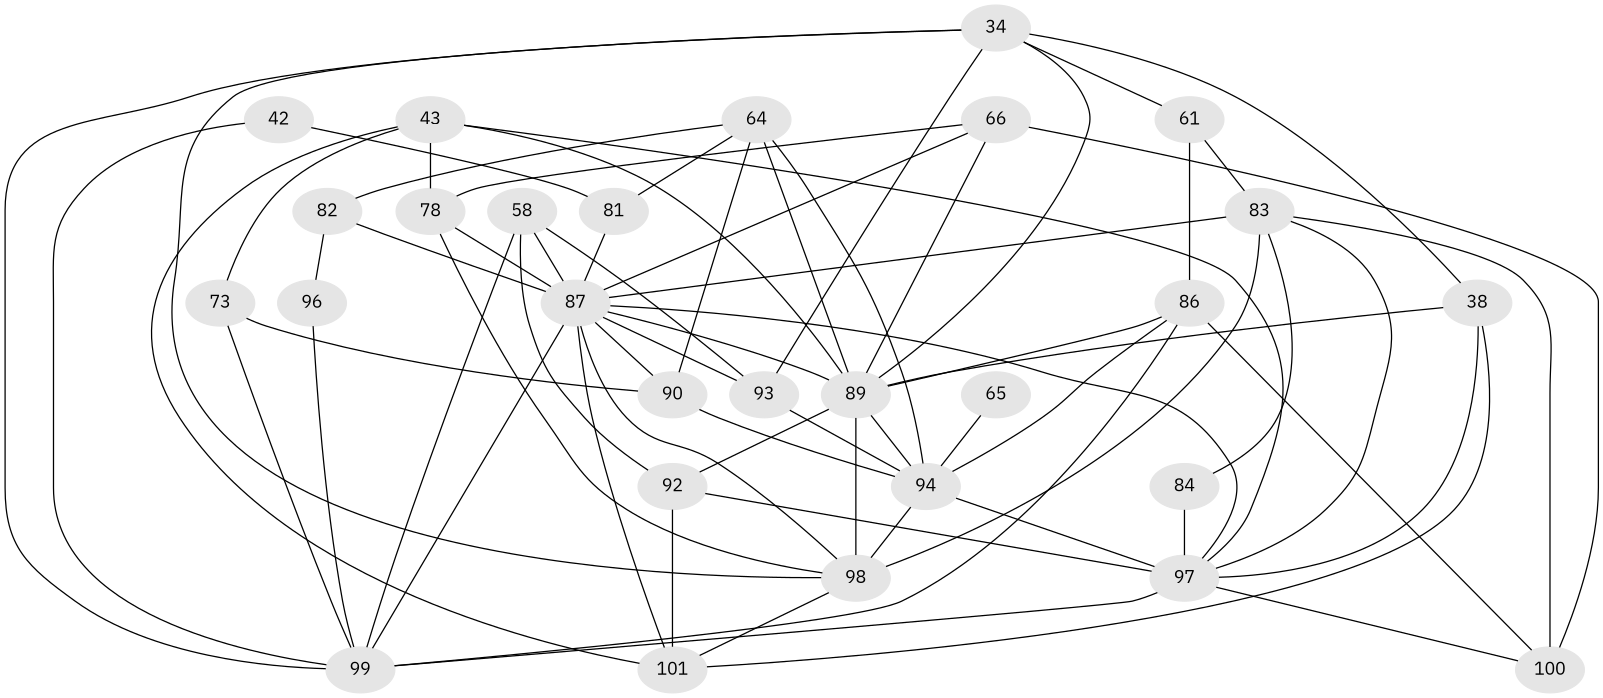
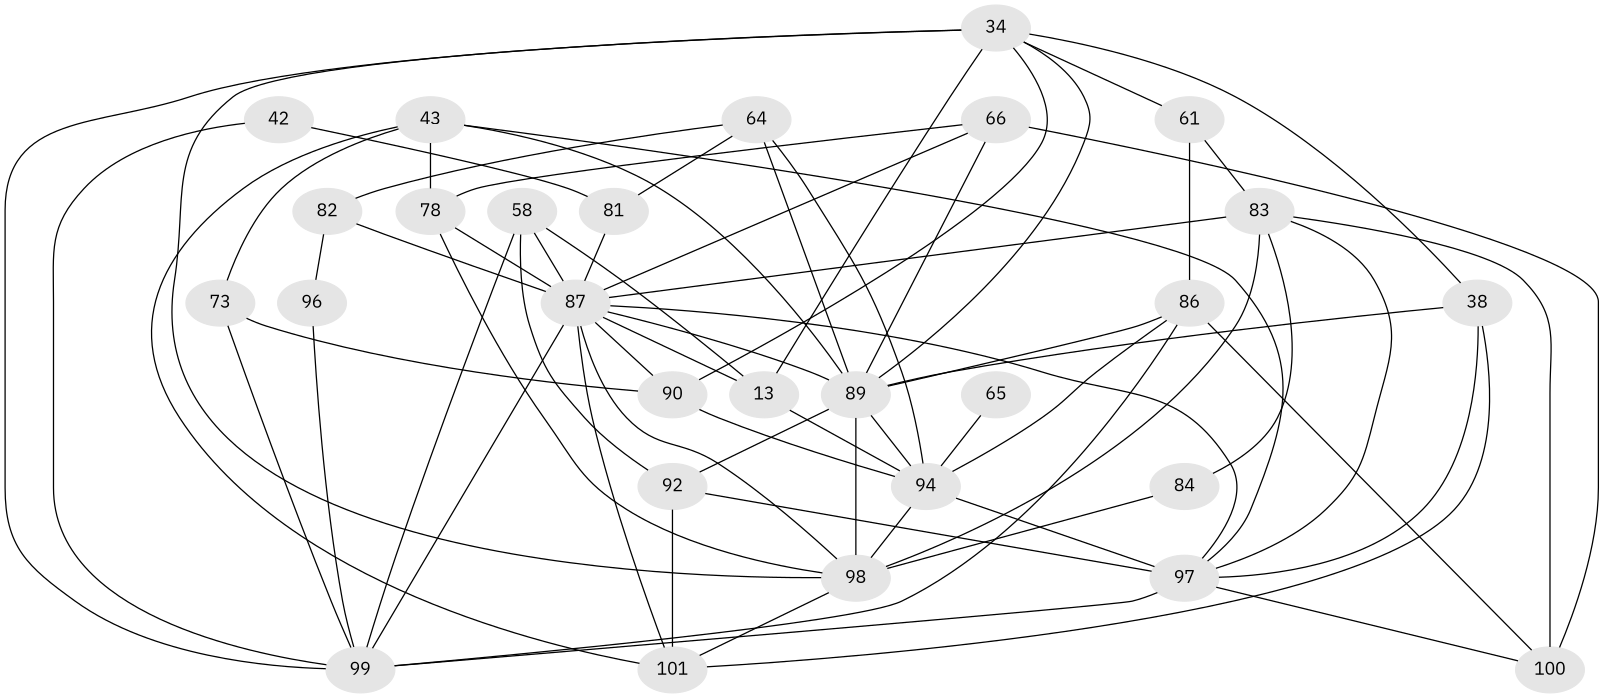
edge "64" -- "90": now "34" -- "90"
node "93": label "93" -> "13"
edge "84" -- "97": now "84" -- "98"
